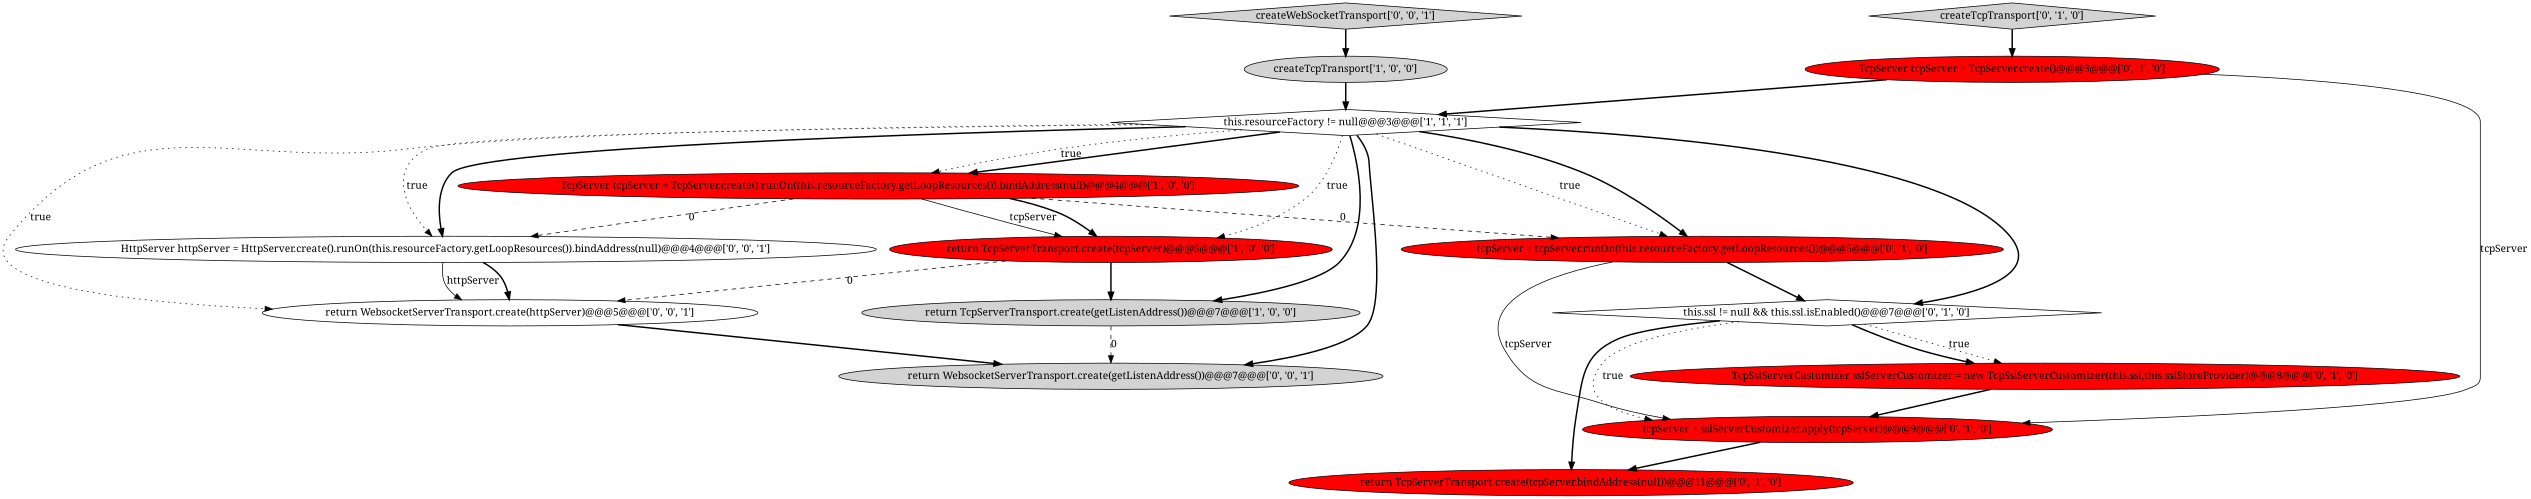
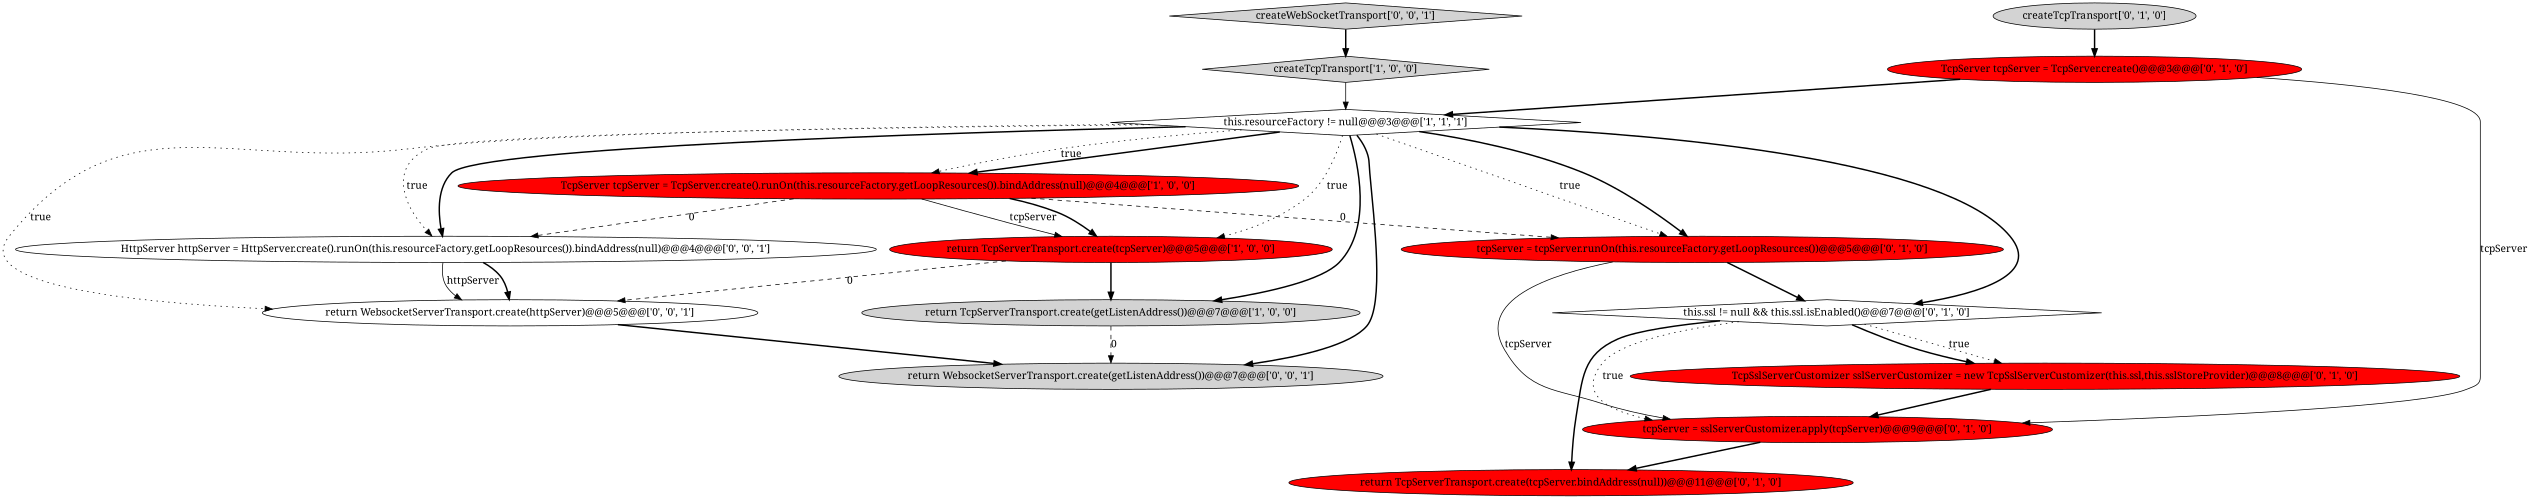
node "createTcpTransport['0', '1', '0']": shape diamond -> ellipse
node "createTcpTransport['1', '0', '0']": shape ellipse -> diamond
edge "createTcpTransport['1', '0', '0']" -> "this.resourceFactory != null@@@3@@@['1', '1', '1']": style bold -> solid
